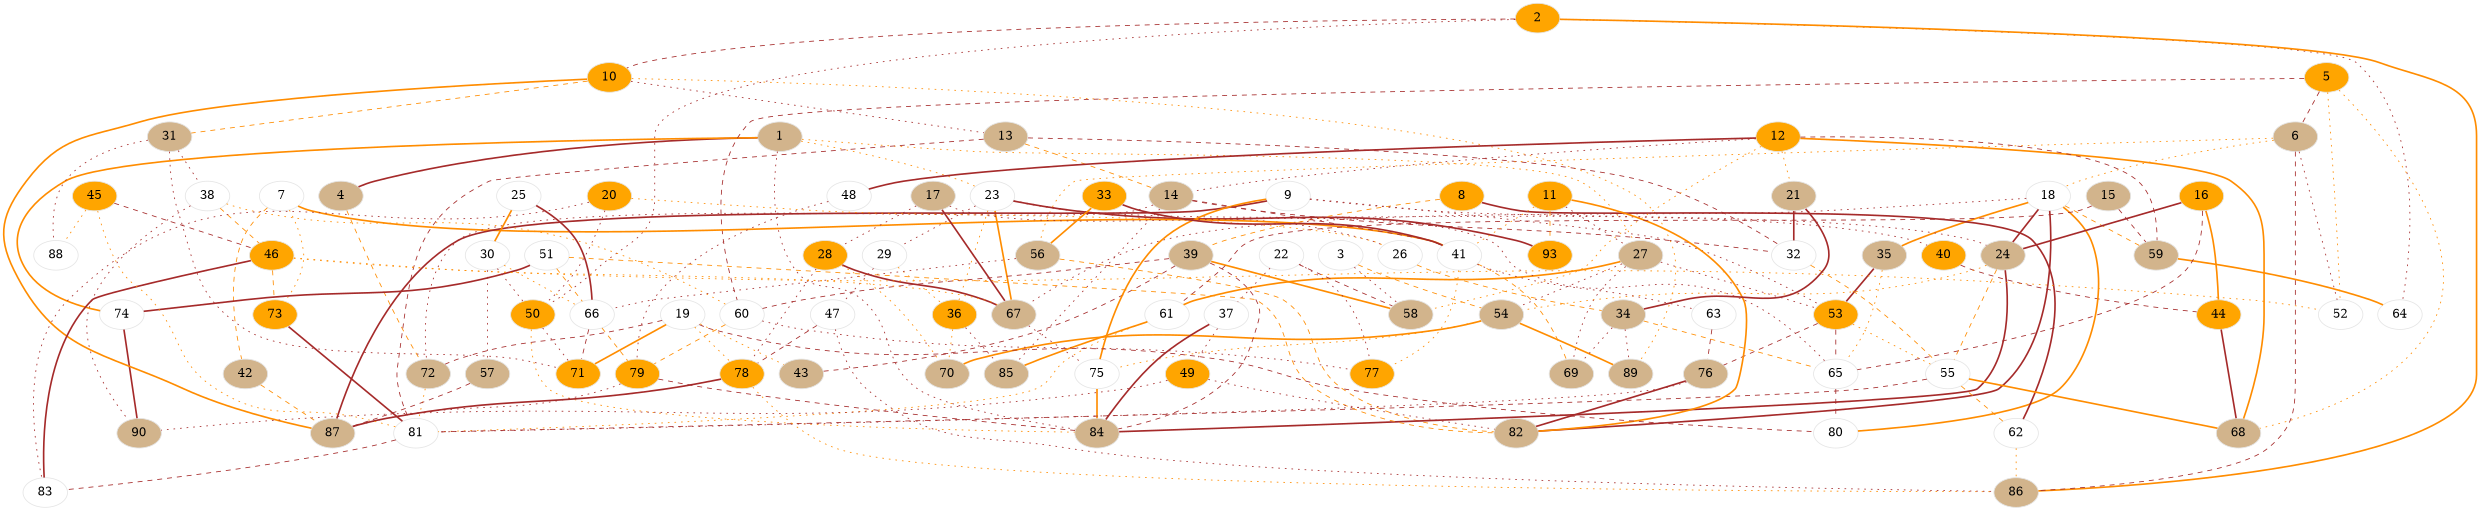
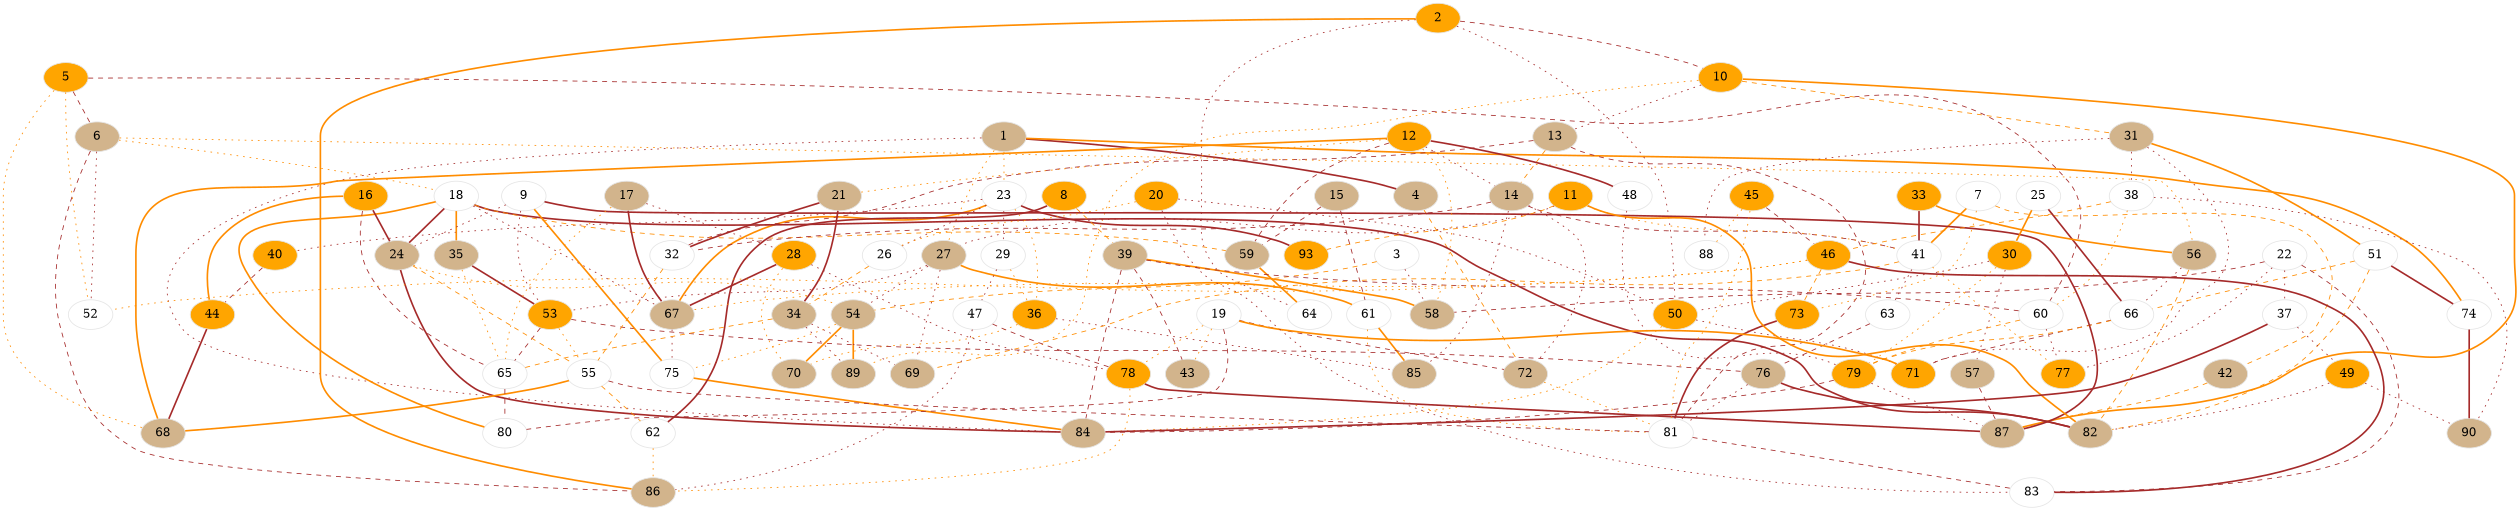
edge "31" -- "51": added
edge "17" -- "65": color brown -> darkorange
node "30": fillcolor white -> orange
edge "30" -- "66": now "30" -- "79"
edge "22" -- "83": added
